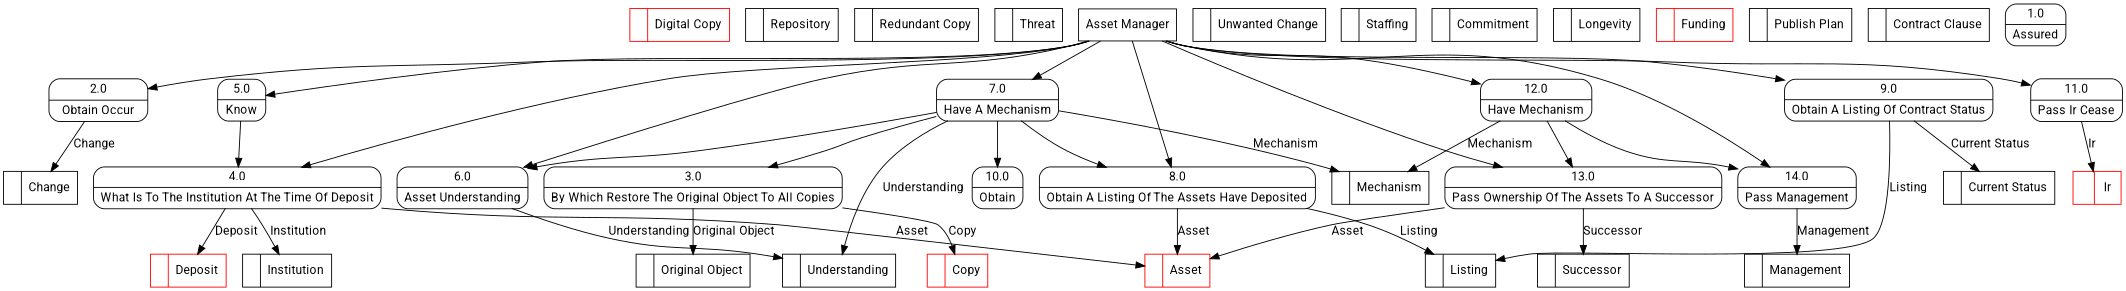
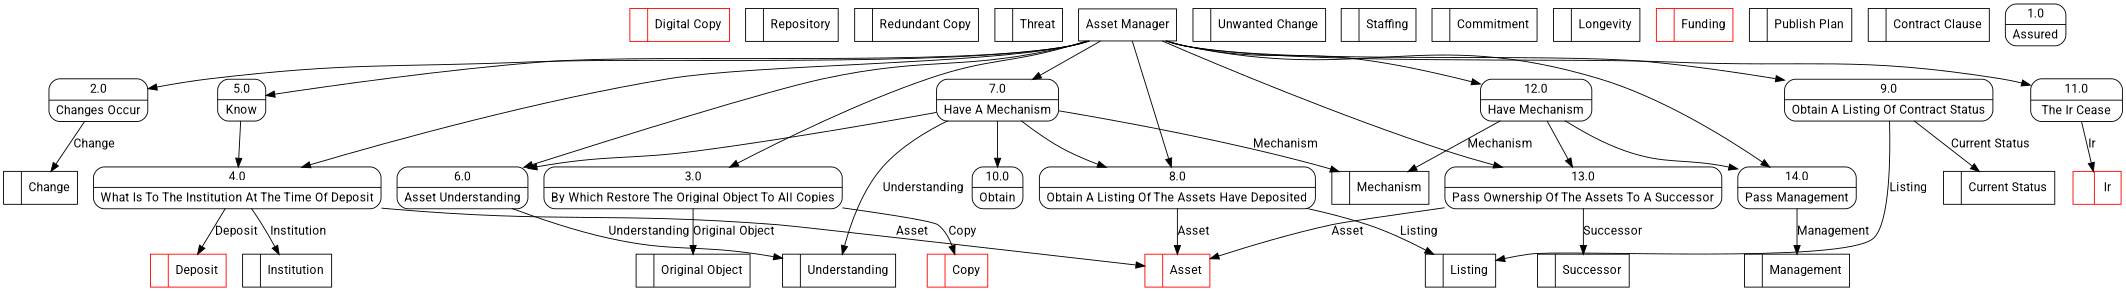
node "2.0": text "Obtain Occur" -> "Changes Occur"
node "11.0": text "Pass Ir Cease" -> "The Ir Cease"
edge "7.0" -> "3.0": now "Asset Manager" -> "3.0"
